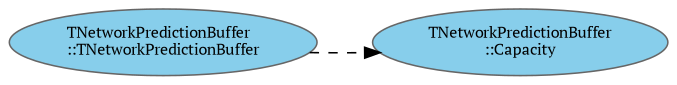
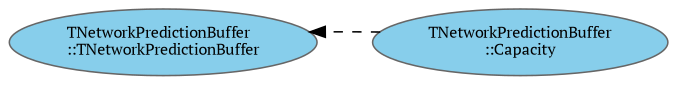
edge "TNetworkPredictionBuffer ::TNetworkPredictionBuffer" -> "TNetworkPredictionBuffer ::Capacity": reversed
